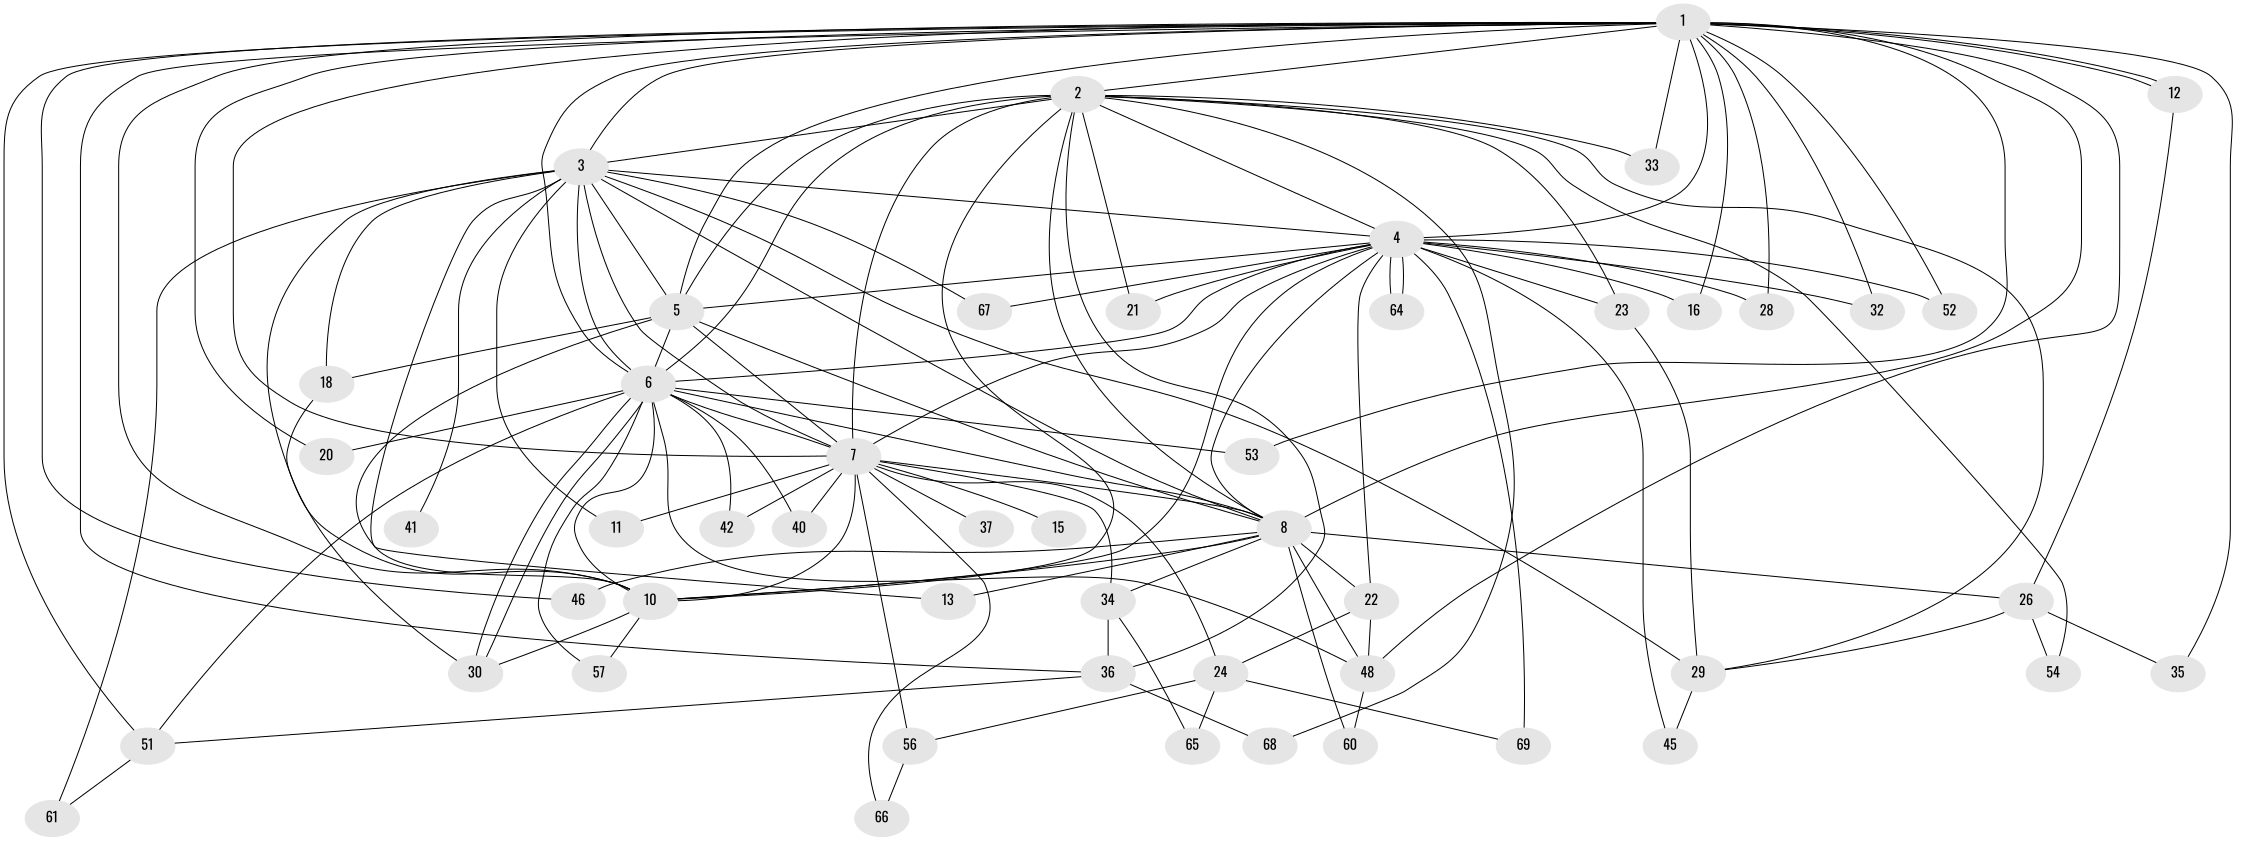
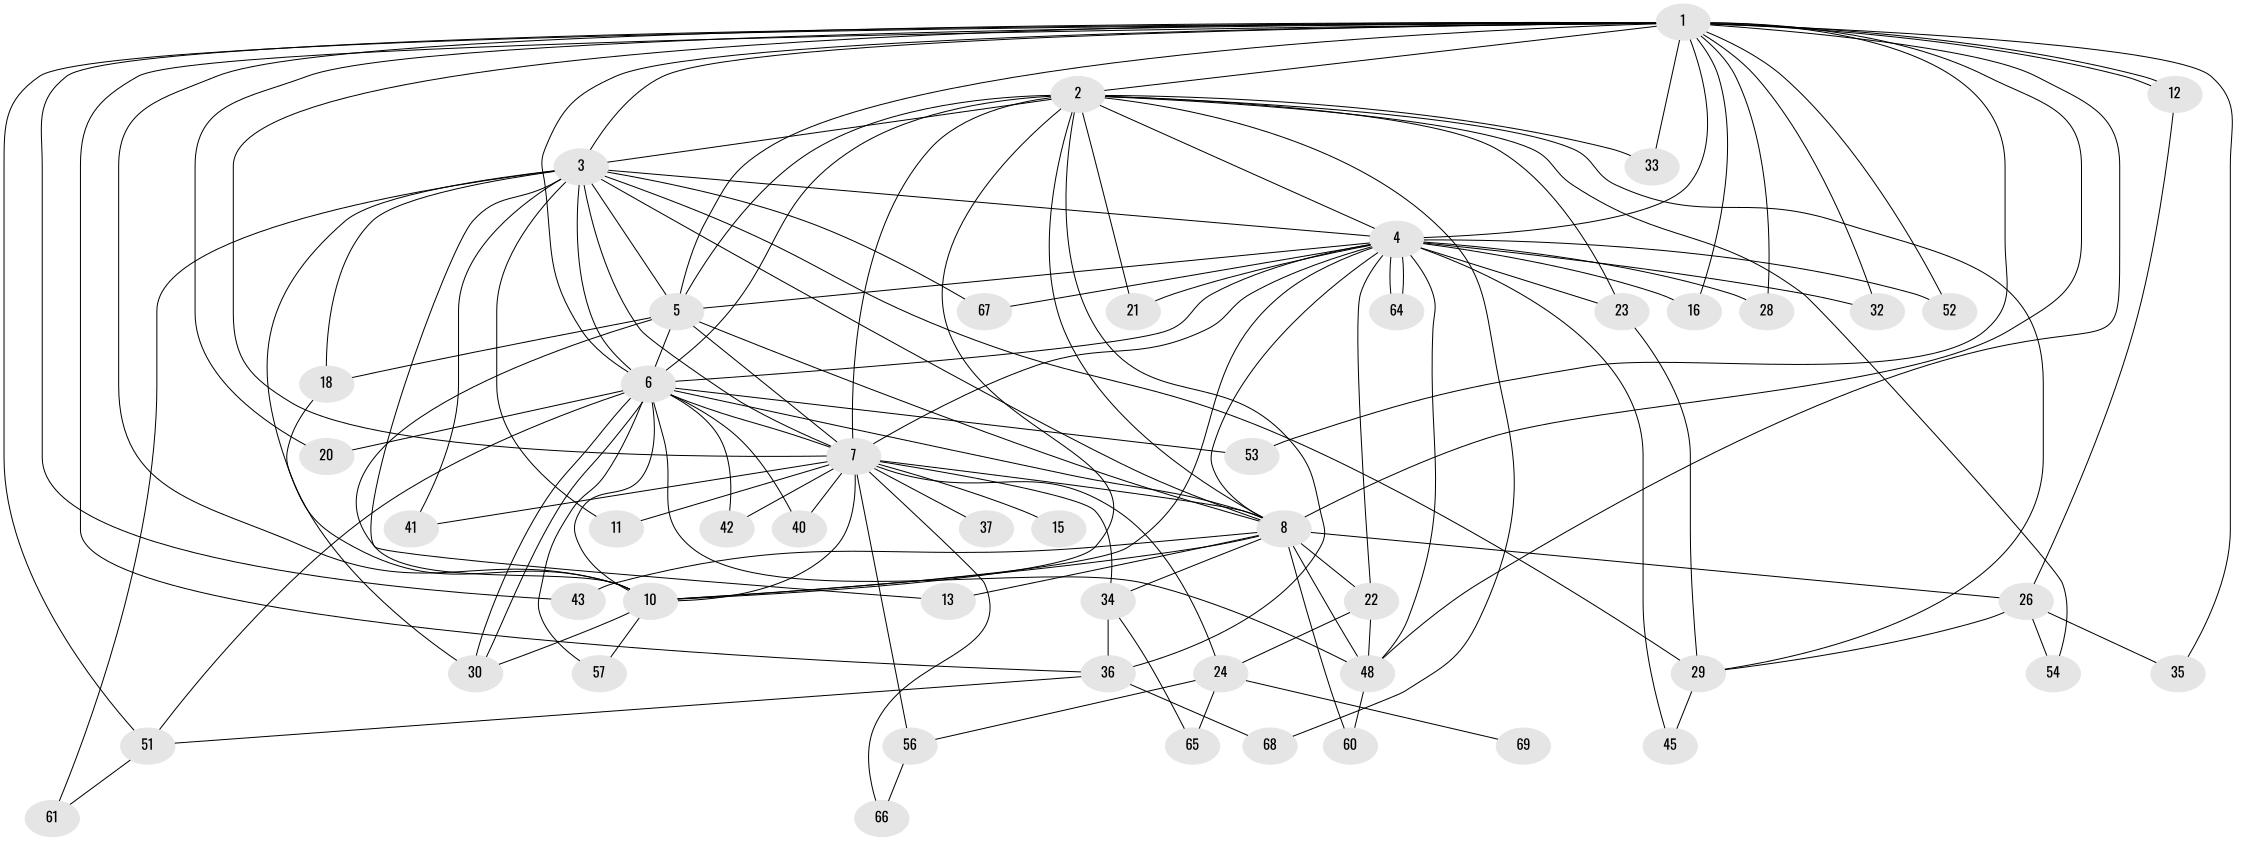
edge "4" -- "69": now "4" -- "48"
edge "7" -- "41": added
node "46": label "46" -> "43"
